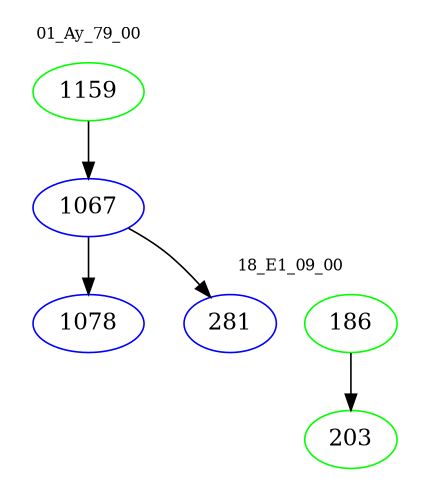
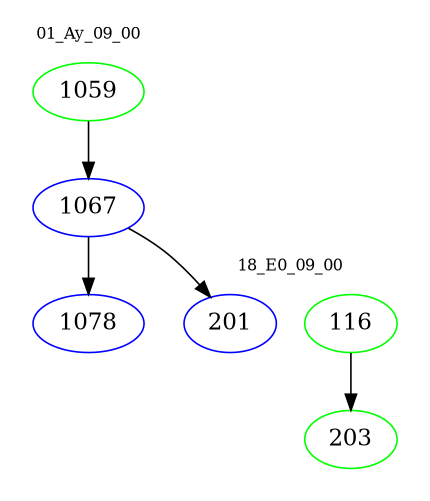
cluster "01_Ay_79_00": label "01_Ay_79_00" -> "01_Ay_09_00"
node "1159": label "1159" -> "1059"
cluster "18_E1_09_00": label "18_E1_09_00" -> "18_E0_09_00"
node "281": label "281" -> "201"
node "186": label "186" -> "116"
